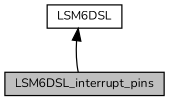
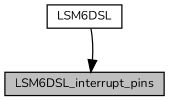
edge "LSM6DSL_interrupt_pins" -> "LSM6DSL": reversed
